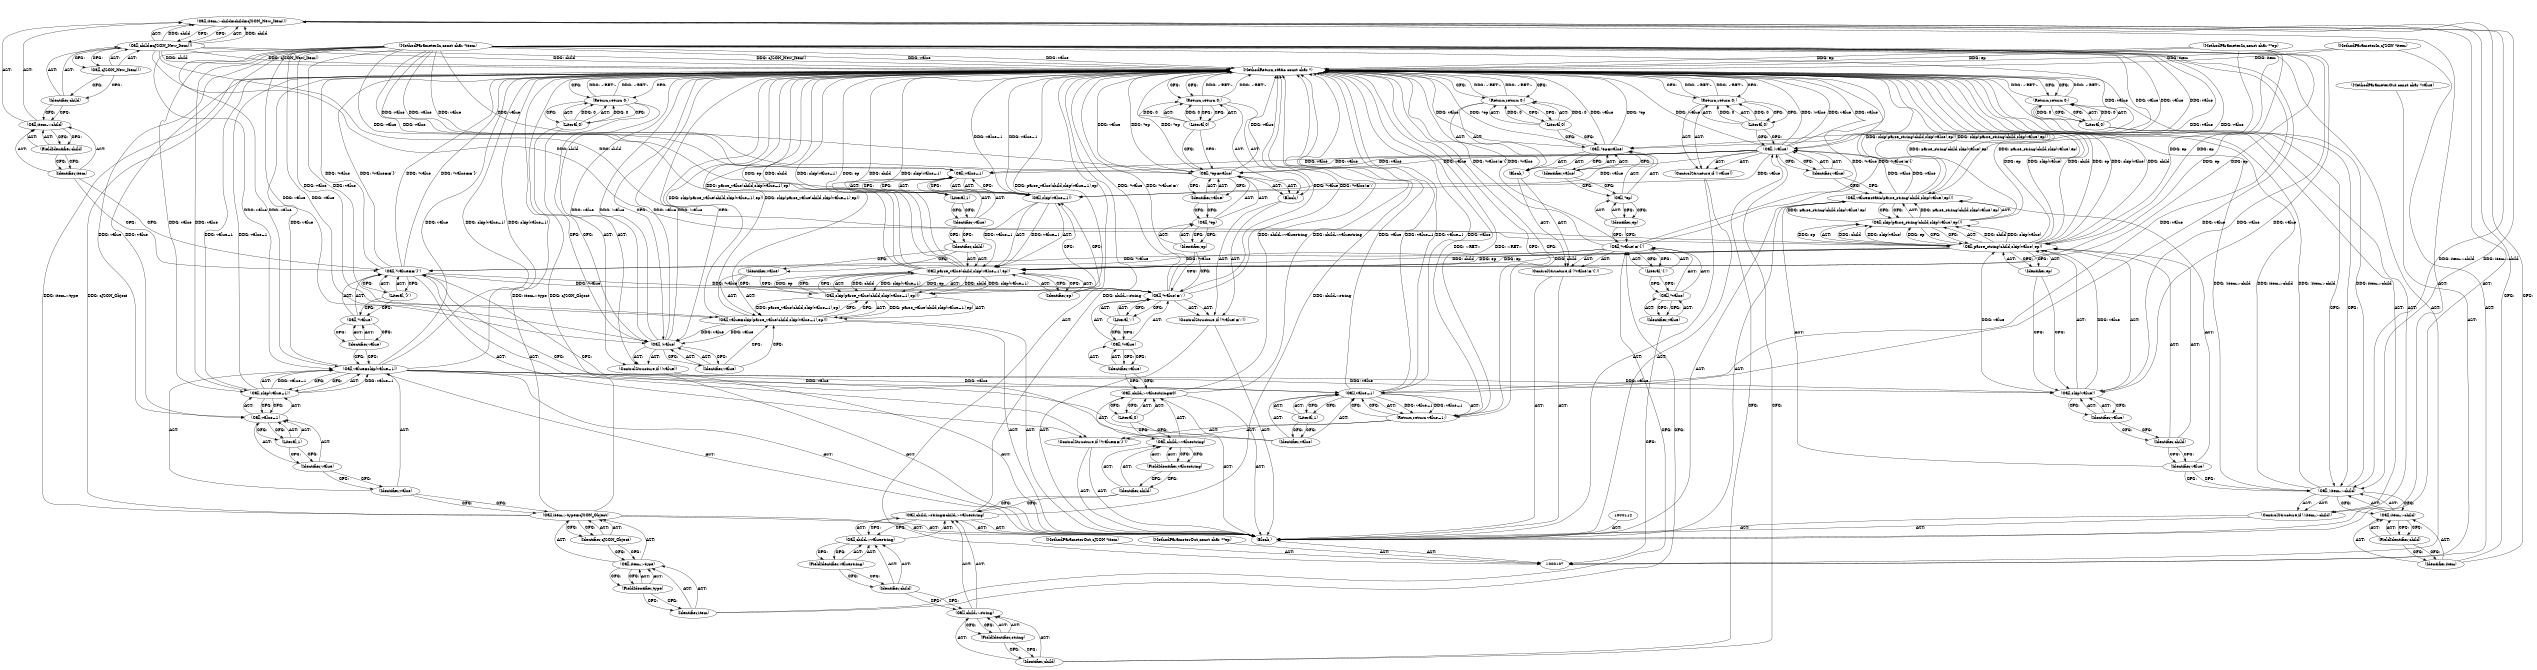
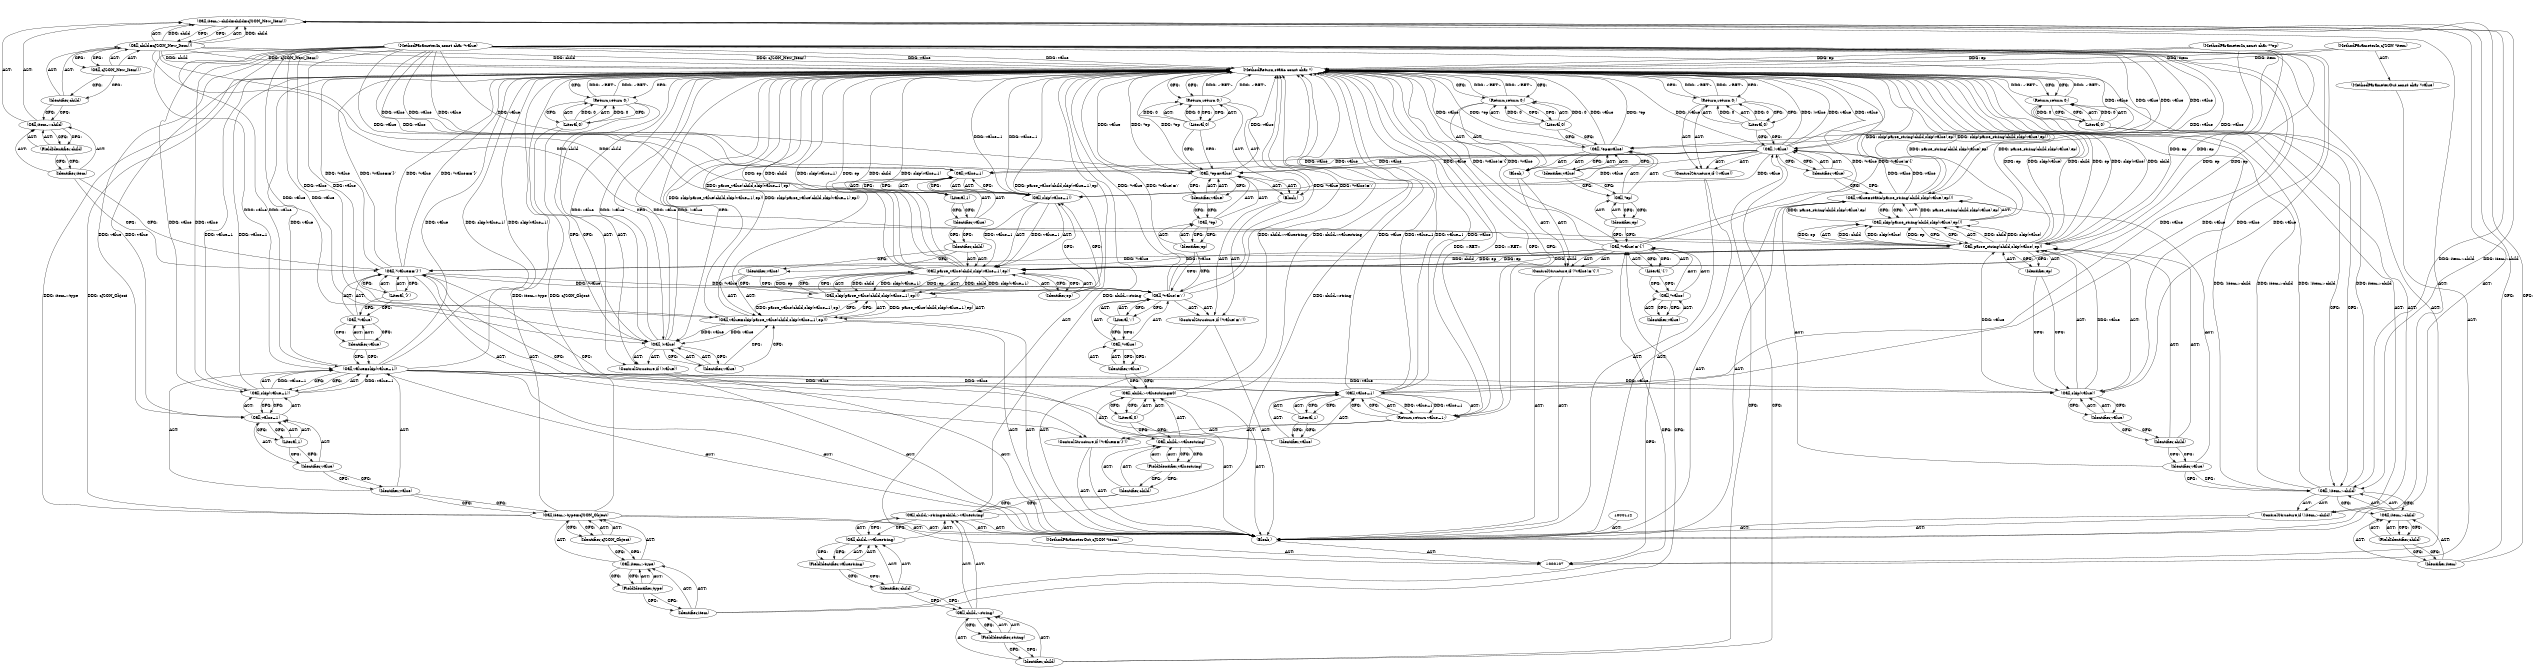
node "(MethodParameterIn,const char *item)": label "(MethodParameterIn,const char *item)" -> "(MethodParameterIn,const char *value)"
node "(MethodParameterOut,const char **ep)": removed
edge "(MethodParameterIn,cJSON *item)" -> "1000107": now "(MethodParameterIn,cJSON *item)" -> "(MethodParameterOut,const char *value)"
